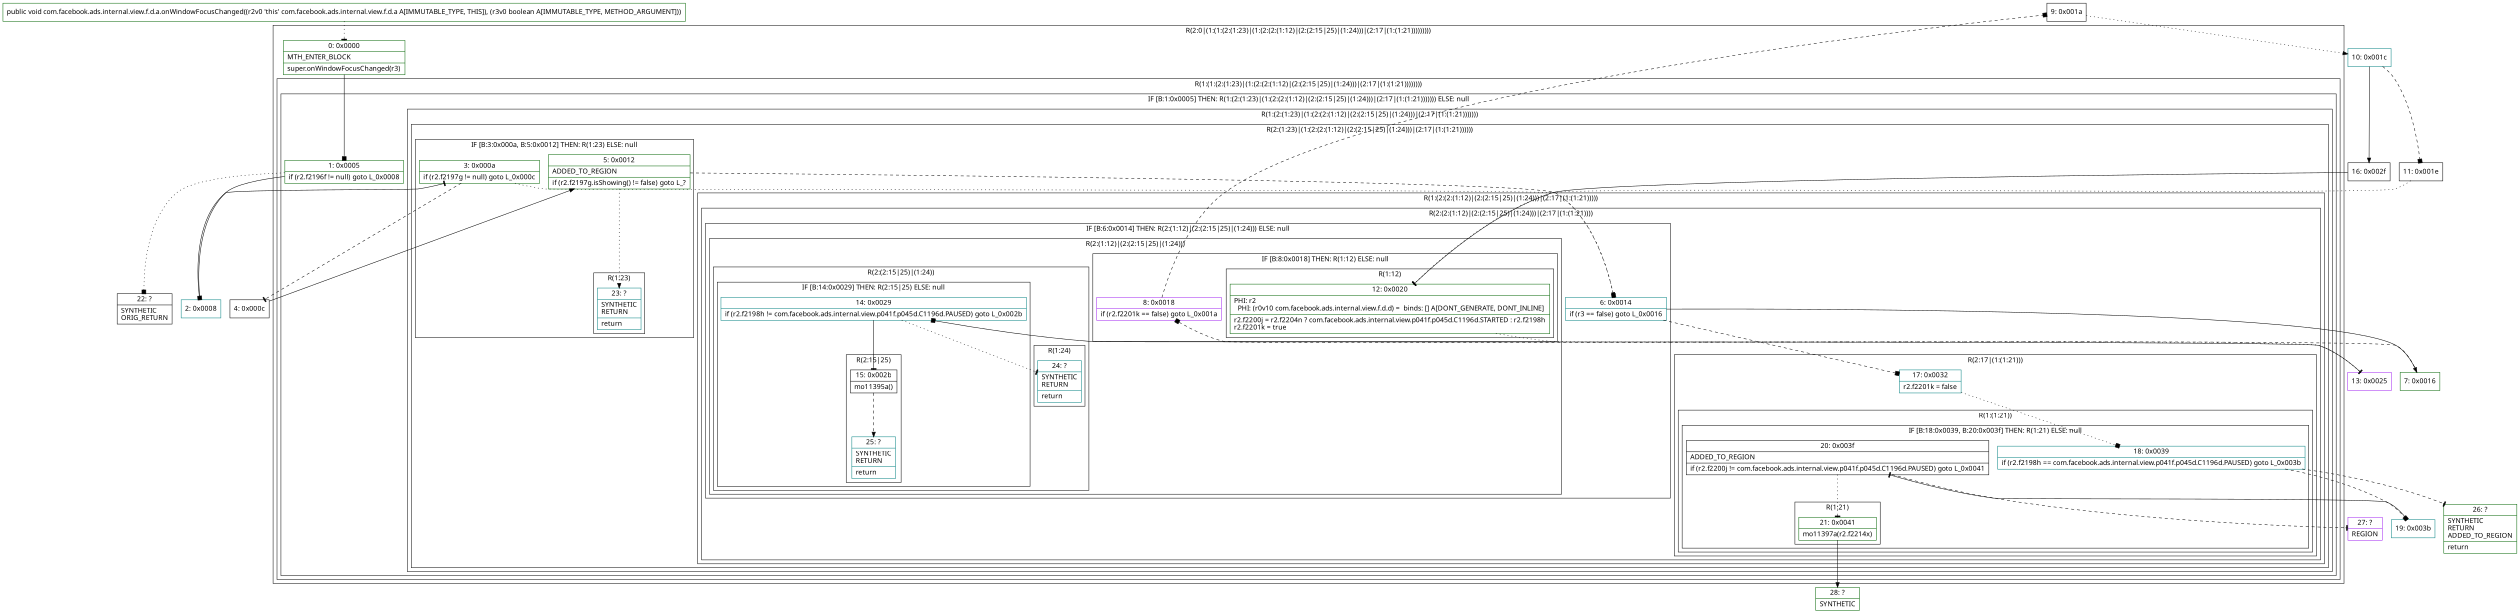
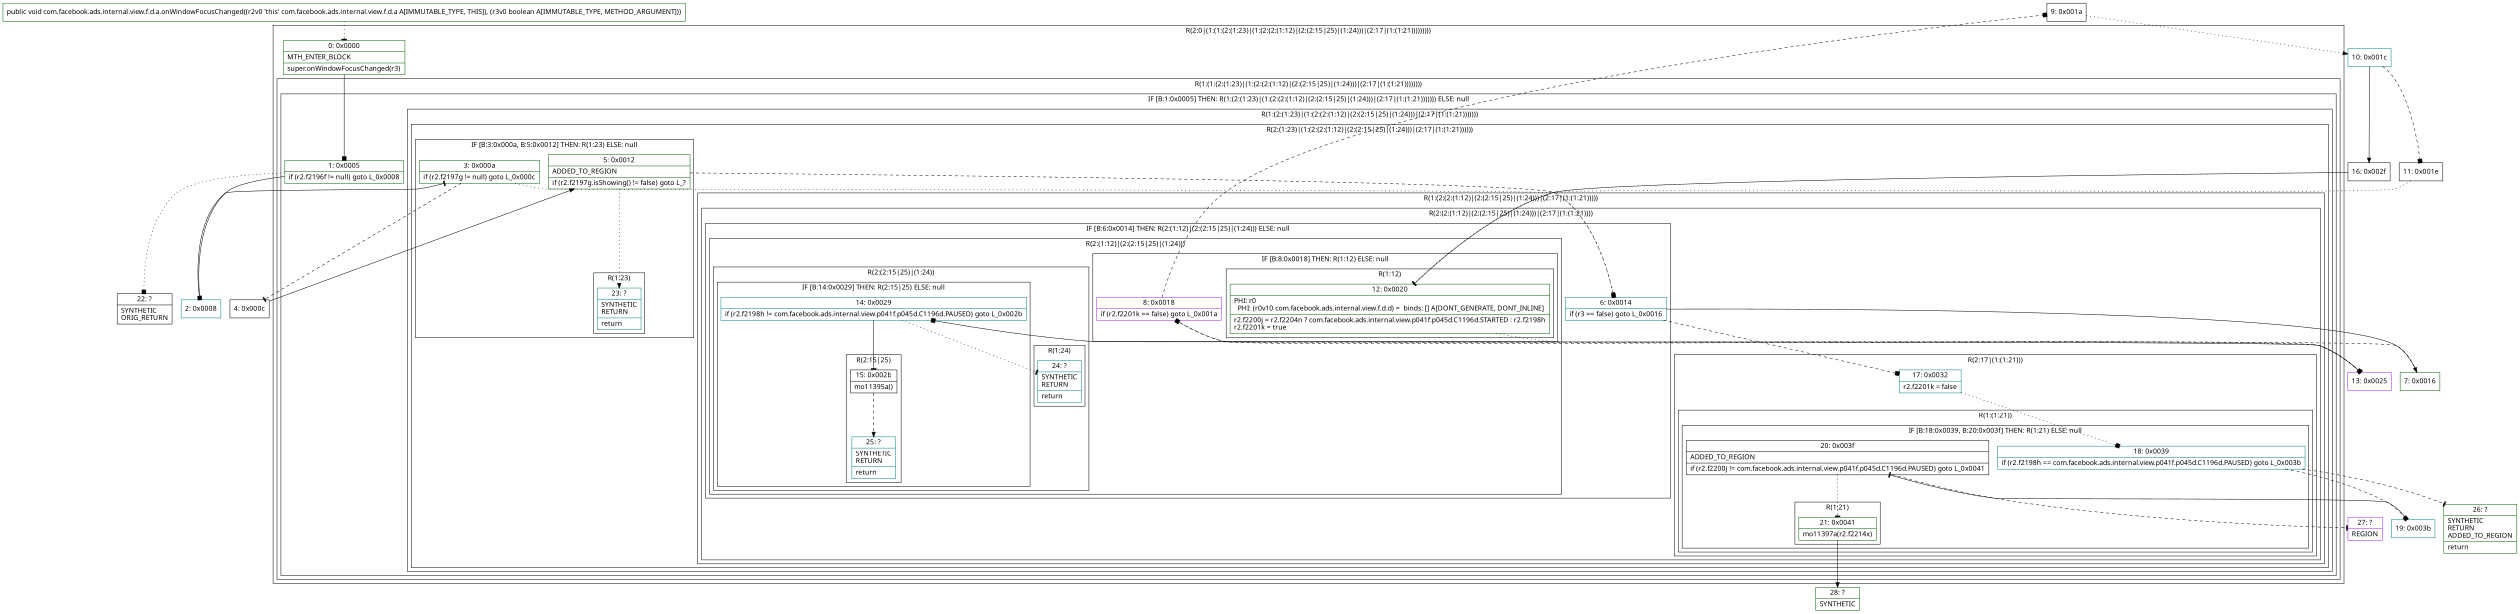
node "12: 0x0020": text "PHI: r2" -> "PHI: r0"
edge "8: 0x0018" -> "13: 0x0025": added
